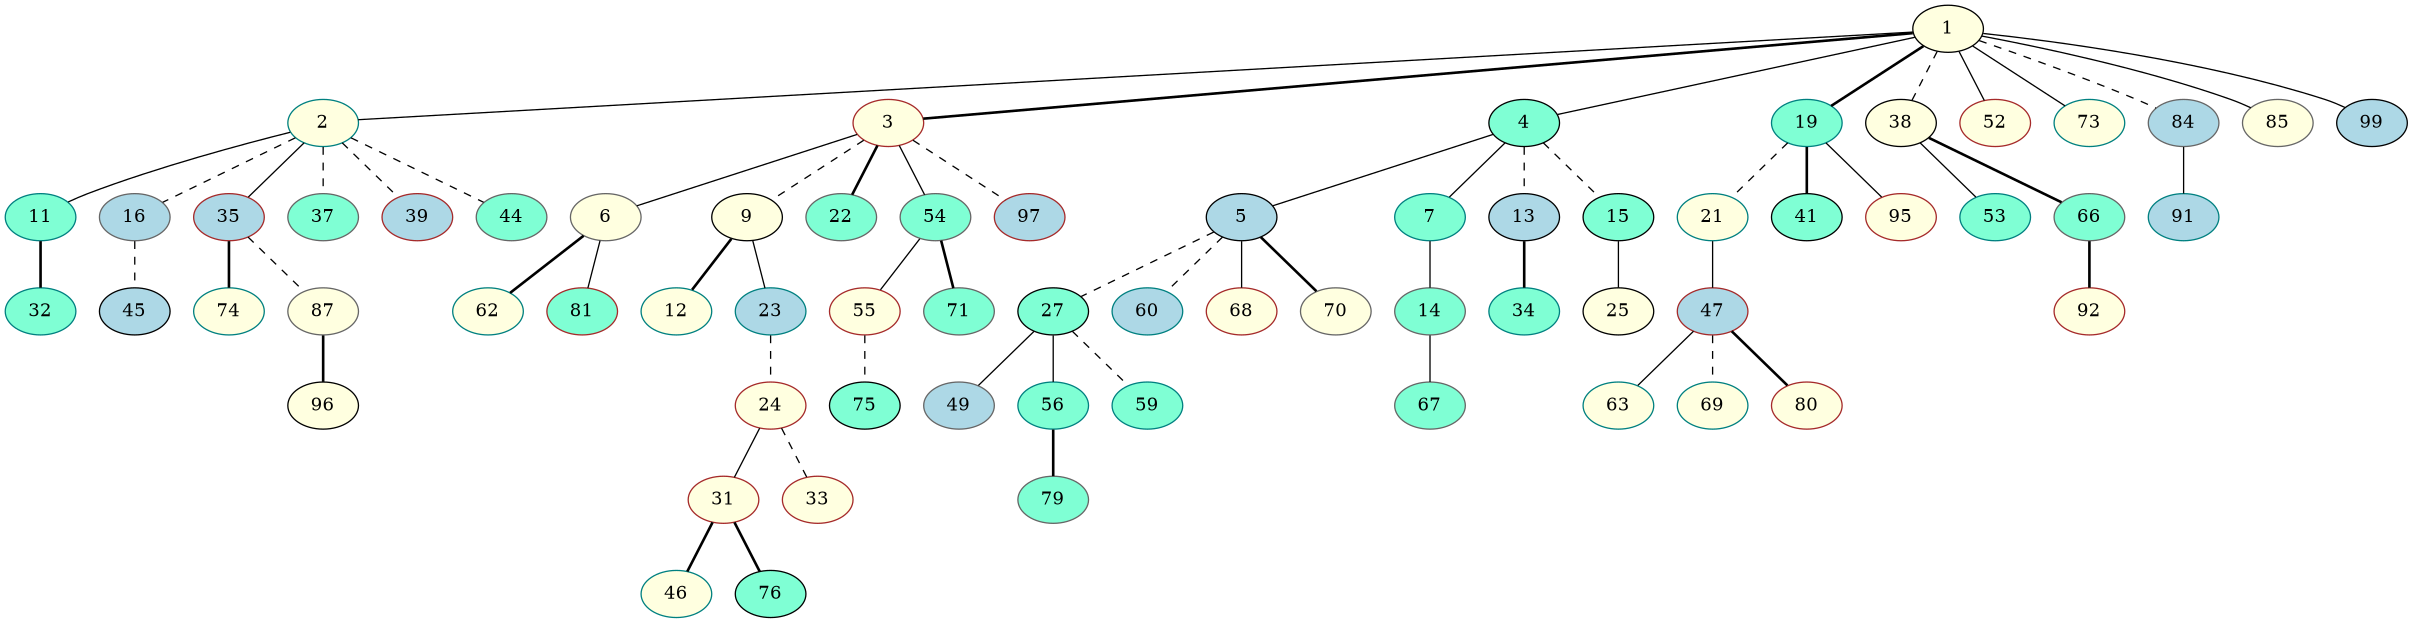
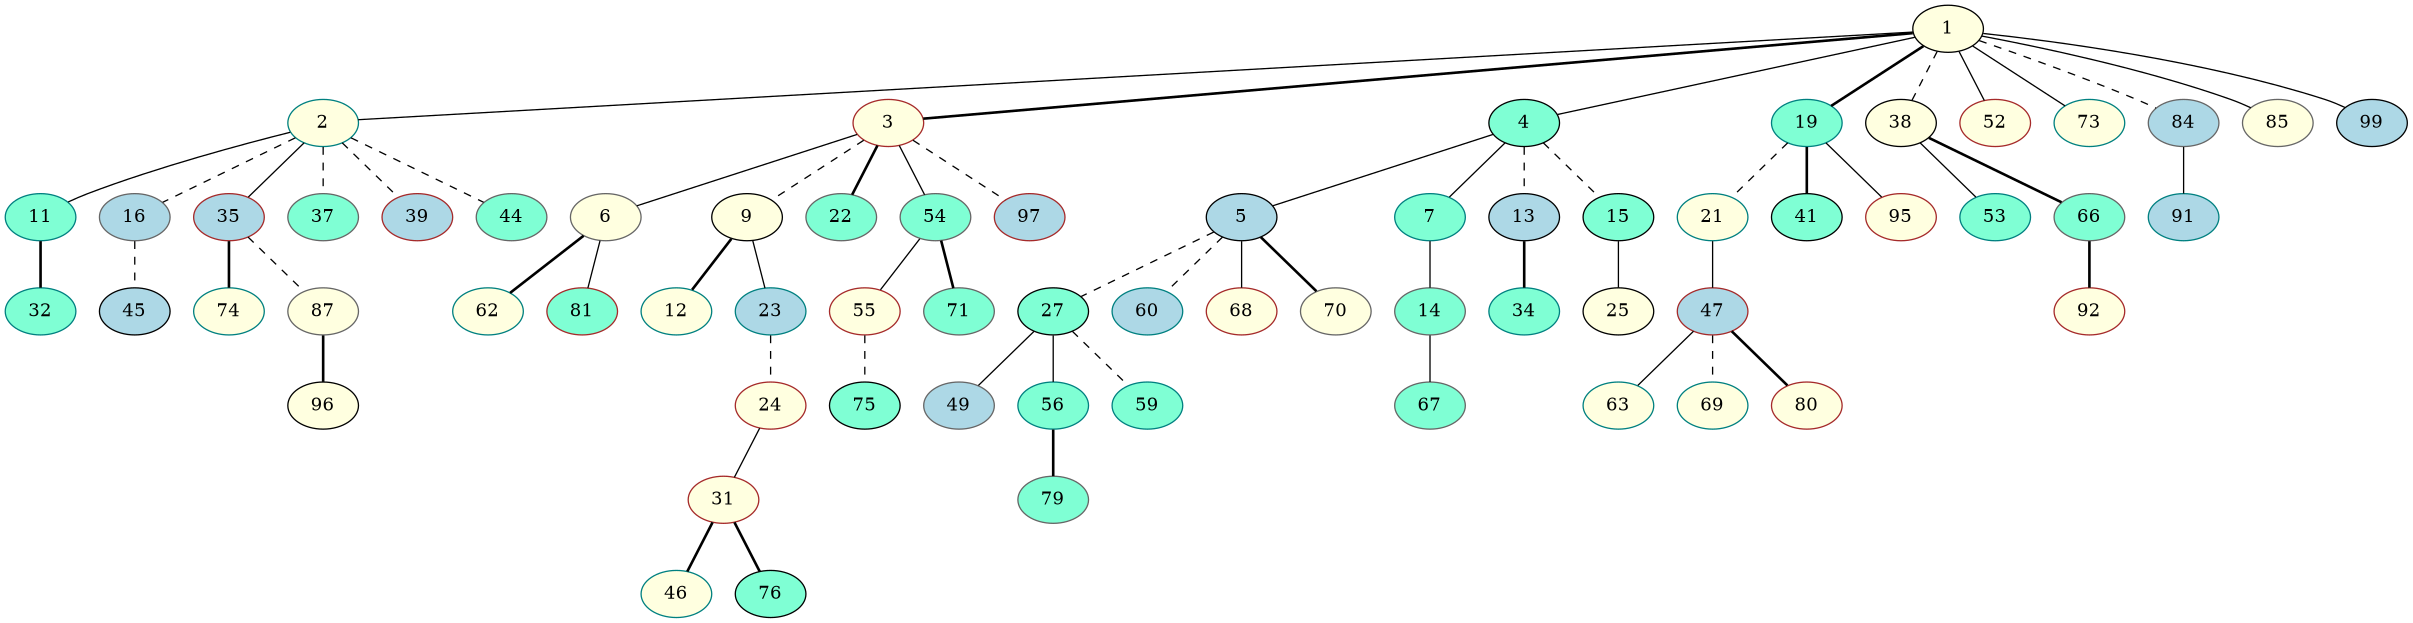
node "33": removed
